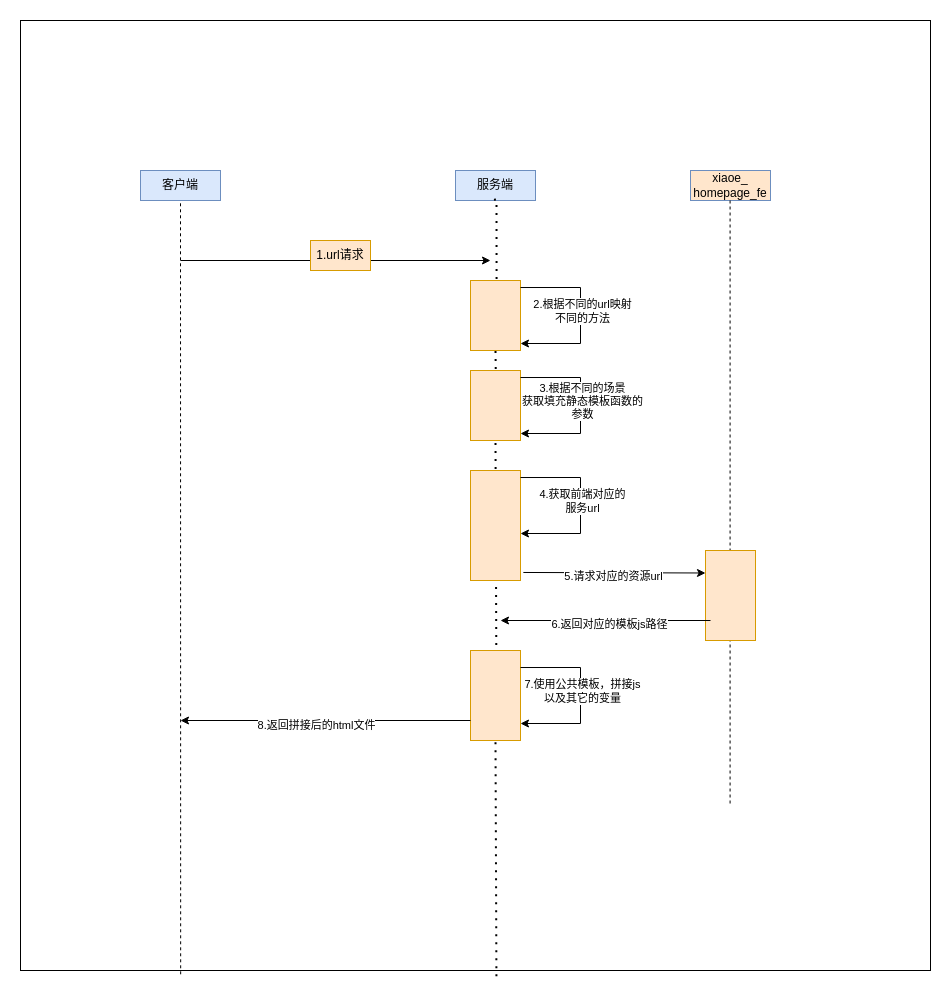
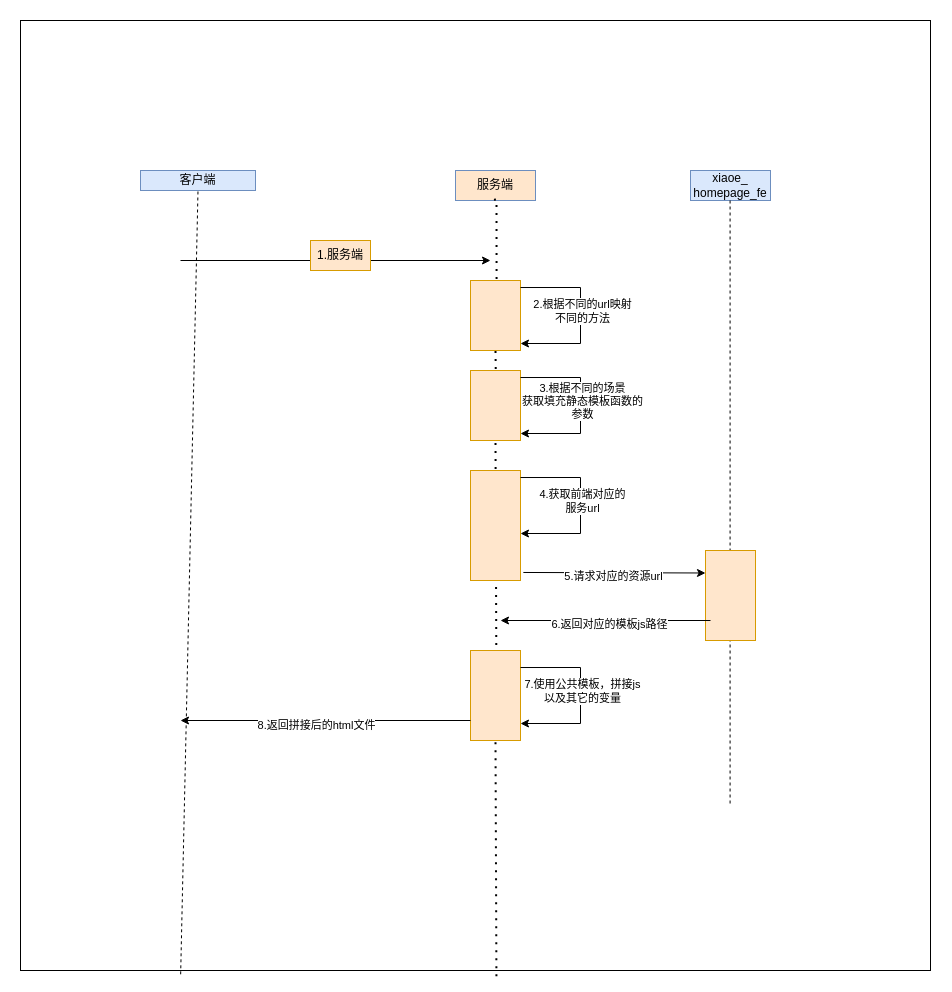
node "客户端": size 80x30 -> 115x20
node "服务端": fillcolor #dae8fc -> #ffe6cc
node "xiaoe_ homepage_fe": fillcolor #ffe6cc -> #dae8fc
node "1.url请求": label "1.url请求" -> "1.服务端"
